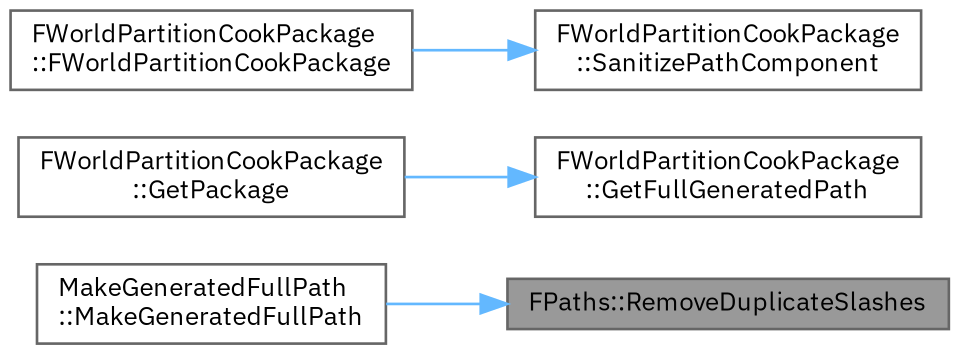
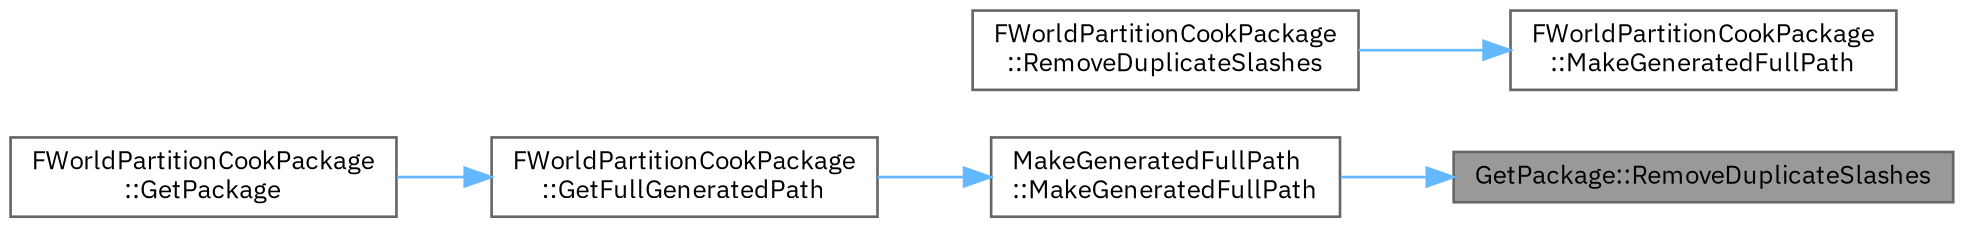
node "FWorldPartitionCookPackage ::FWorldPartitionCookPackage": label "FWorldPartitionCookPackage ::FWorldPartitionCookPackage" -> "FWorldPartitionCookPackage ::RemoveDuplicateSlashes"
node "FWorldPartitionCookPackage ::SanitizePathComponent": label "FWorldPartitionCookPackage ::SanitizePathComponent" -> "FWorldPartitionCookPackage ::MakeGeneratedFullPath"
edge "FWorldPartitionCookPackage ::GetFullGeneratedPath" -> "MakeGeneratedFullPath ::MakeGeneratedFullPath": added
node "FPaths::RemoveDuplicateSlashes": label "FPaths::RemoveDuplicateSlashes" -> "GetPackage::RemoveDuplicateSlashes"
